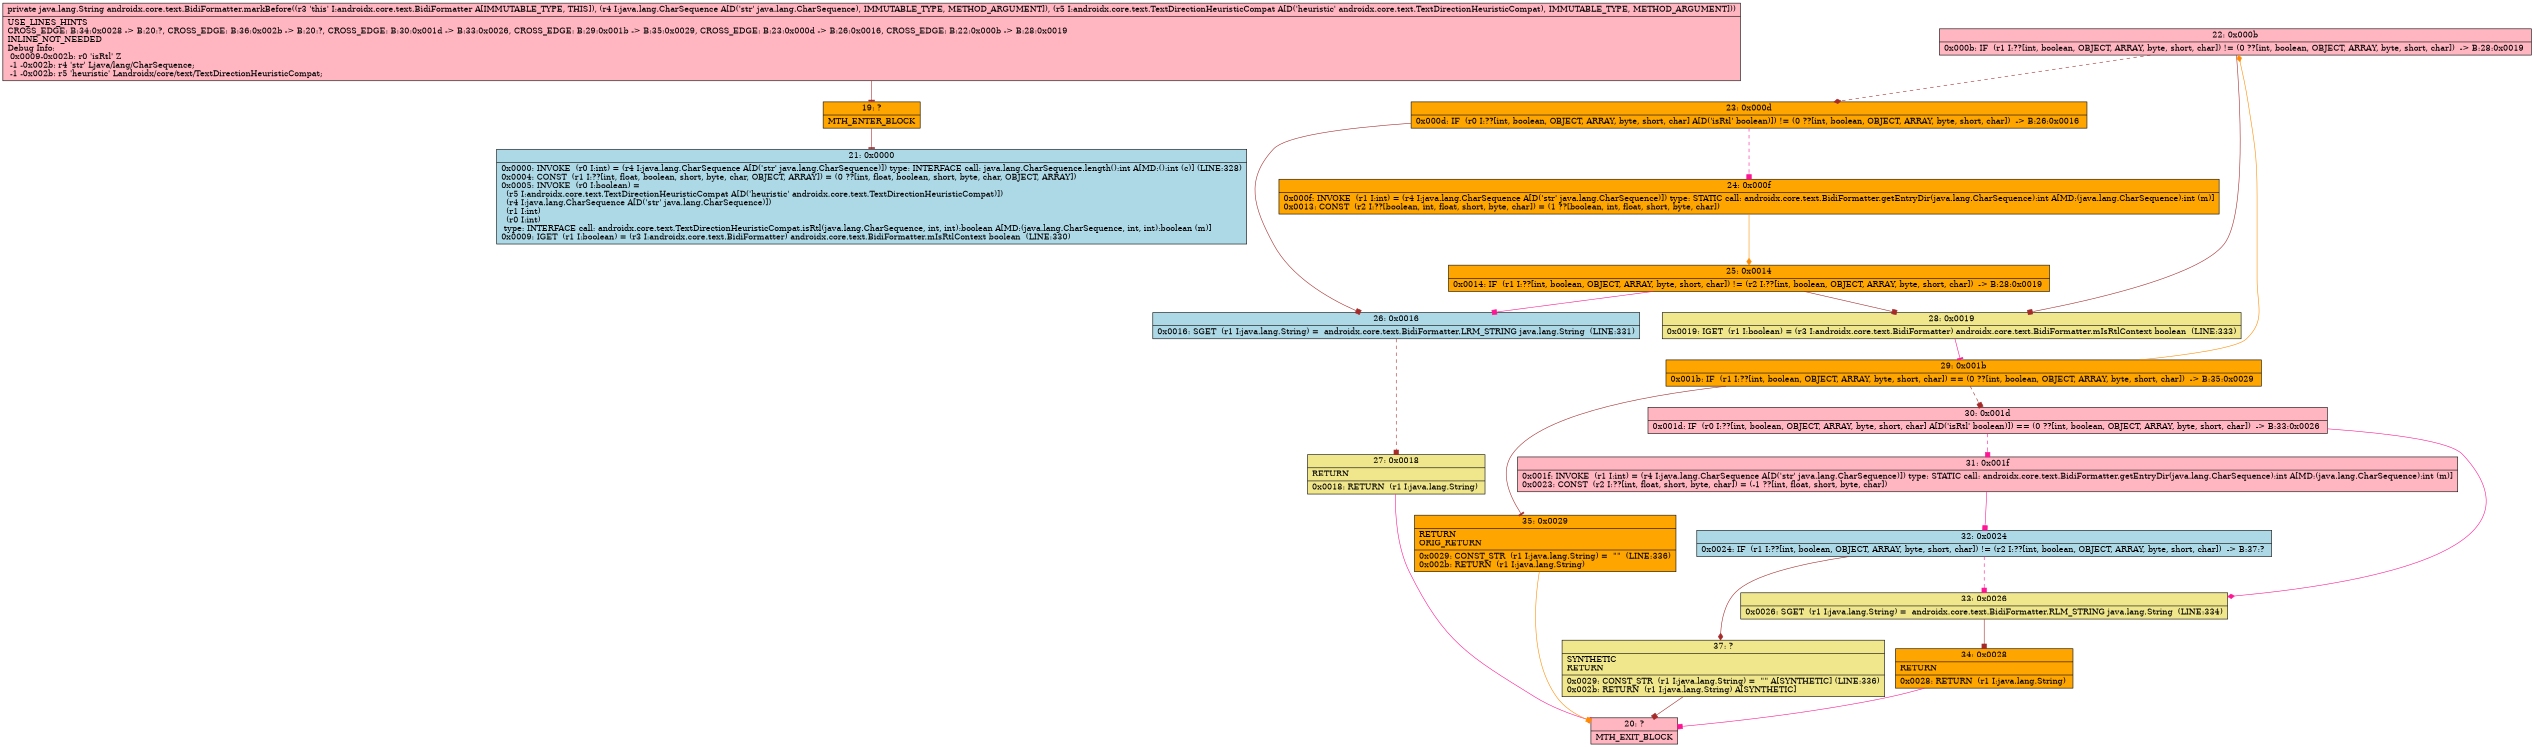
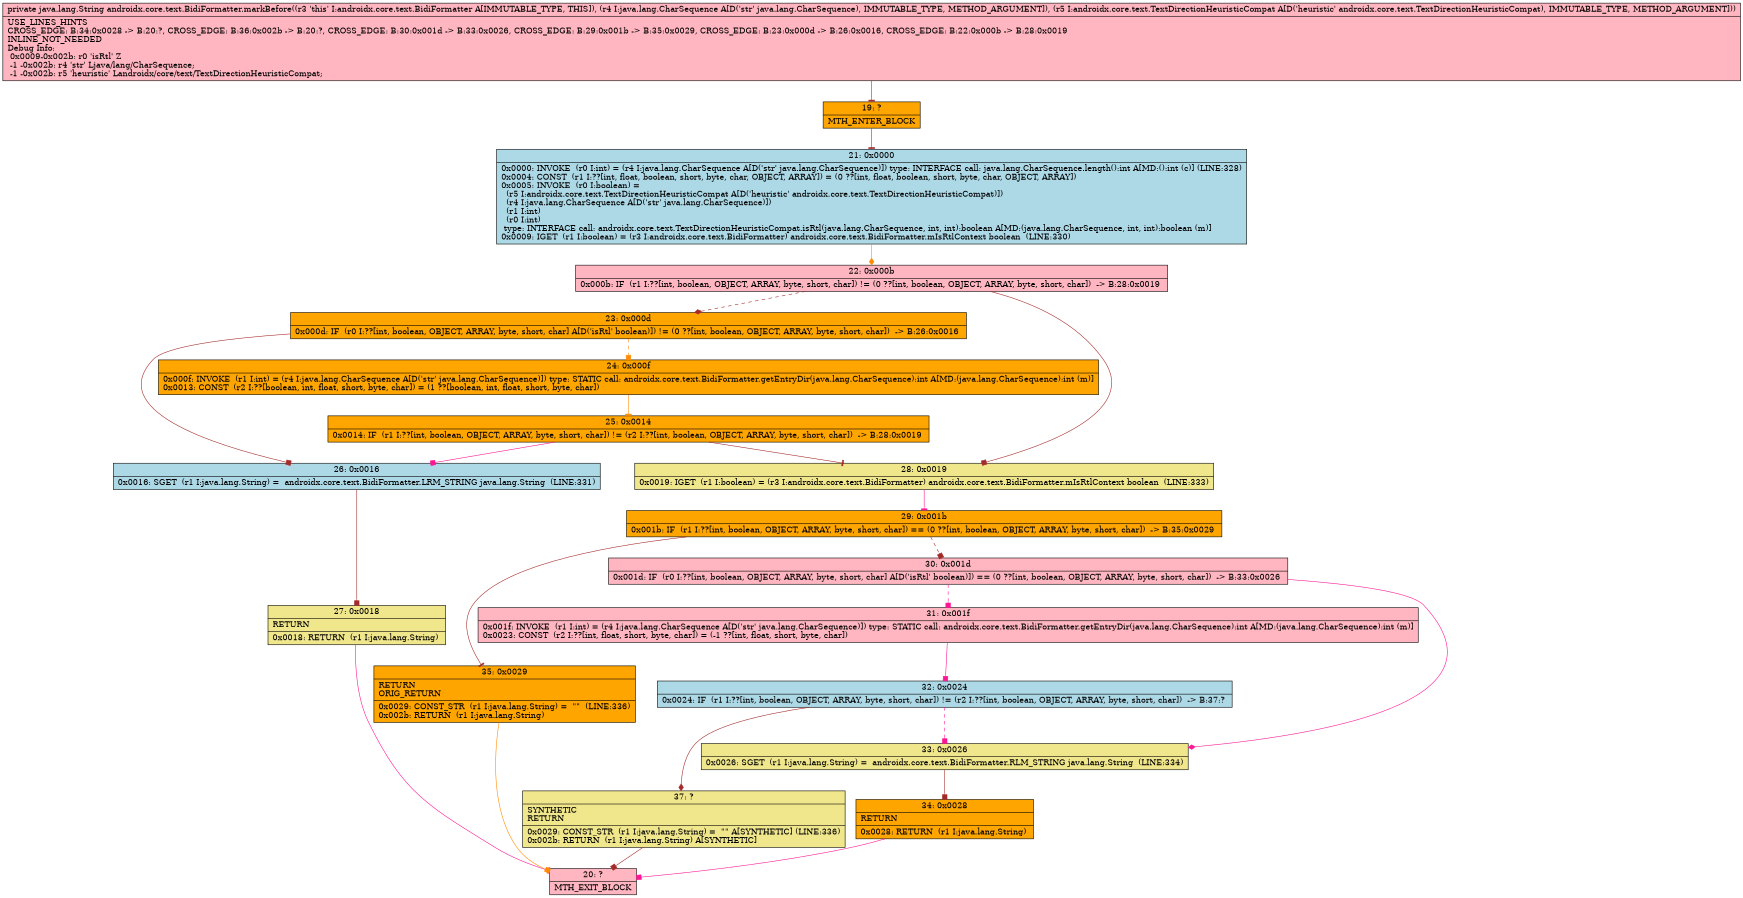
edge "23: 0x000d" -> "24: 0x000f": color deeppink -> darkorange
edge "24: 0x000f" -> "25: 0x0014": arrowhead diamond -> tee
edge "29: 0x001b" -> "22: 0x000b": now "21: 0x0000" -> "22: 0x000b"
edge "25: 0x0014" -> "28: 0x0019": arrowhead box -> tee
edge "26: 0x0016" -> "27: 0x0018": style dashed -> solid
